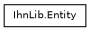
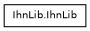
node "IhnLib.Entity": label "IhnLib.Entity" -> "IhnLib.IhnLib"
